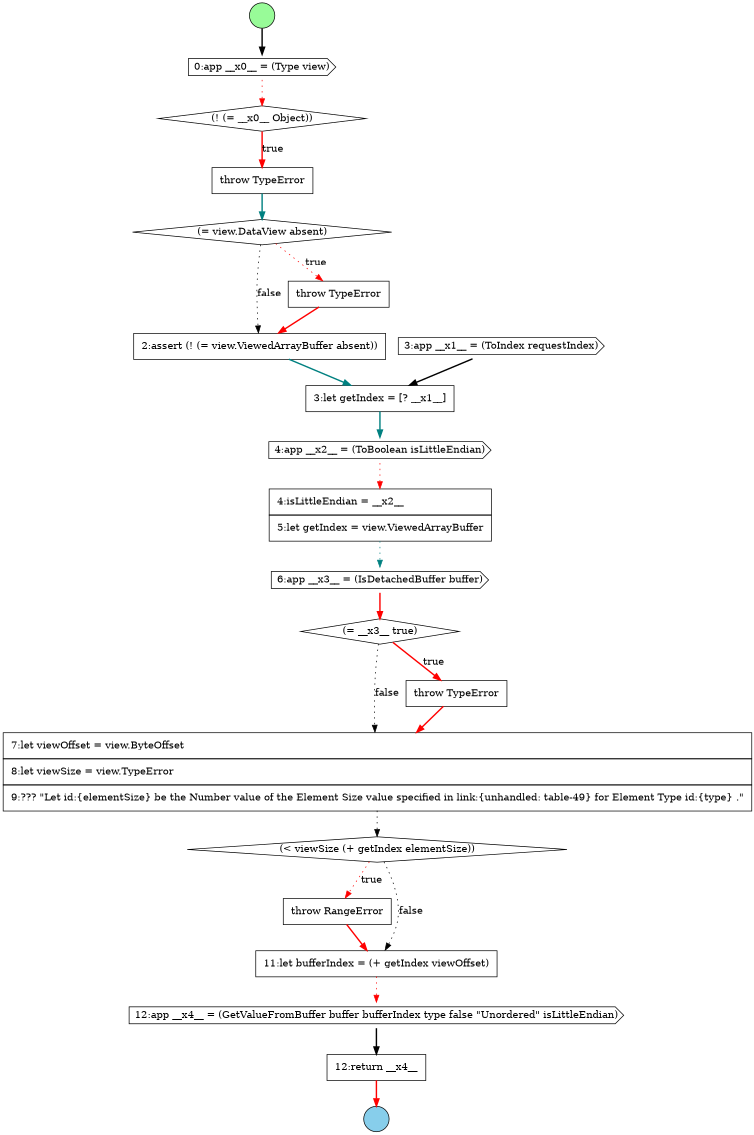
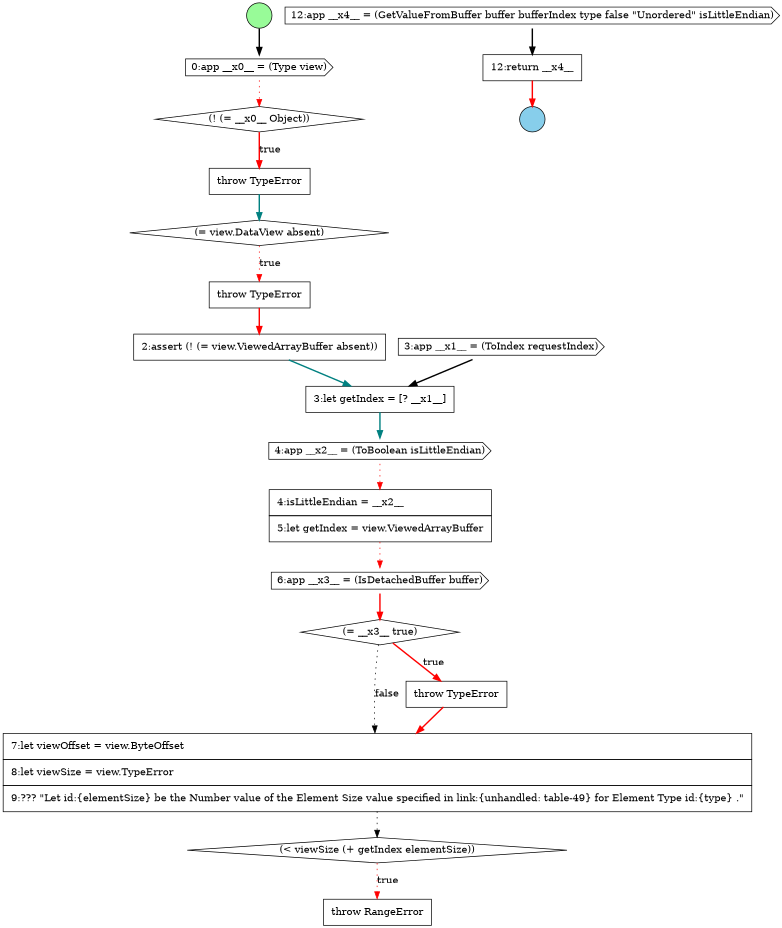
edge "(= view.DataView absent)" -> "2:assert (! (= view.ViewedArrayBuffer absent))": removed, label "false"
edge "4:isLittleEndian = __x2__" -> "6:app __x3__ = (IsDetachedBuffer buffer)": color teal -> red
node "11:let bufferIndex = (+ getIndex viewOffset)": removed
